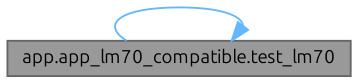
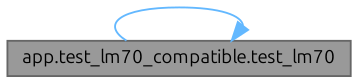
node "app.app_lm70_compatible.test_lm70": label "app.app_lm70_compatible.test_lm70" -> "app.test_lm70_compatible.test_lm70"
